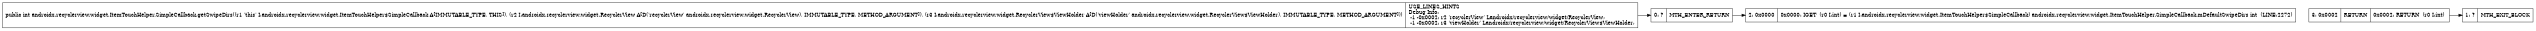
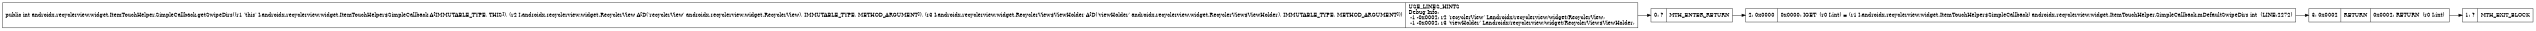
edge "2: 0x0000" -> "3: 0x0002": added
